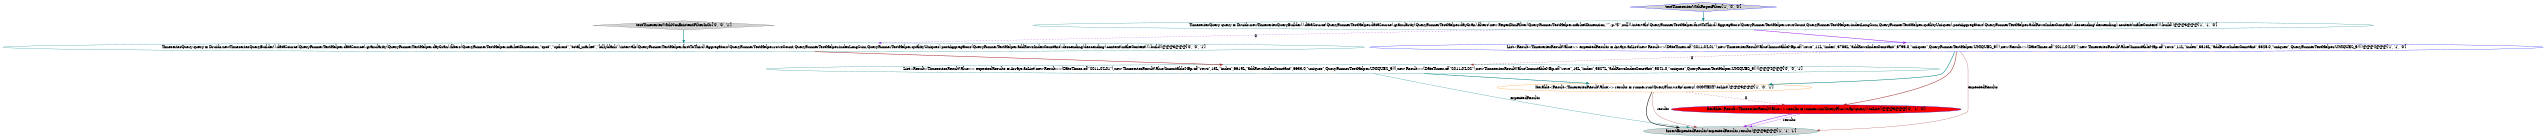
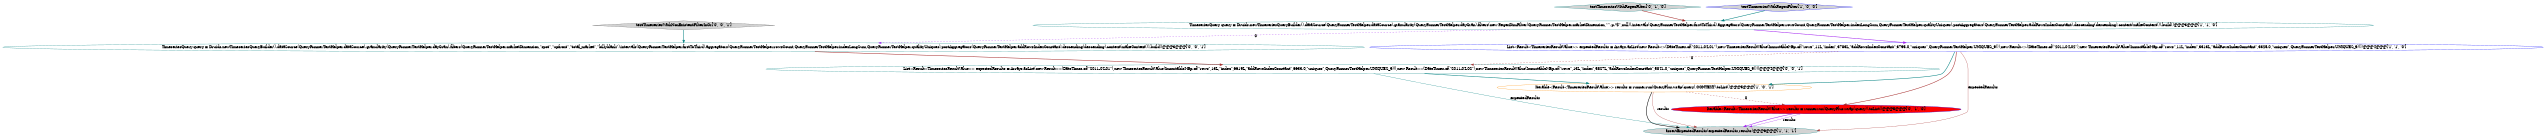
node "testTimeseriesWithRegexFilter['0', '1', '0']": added
